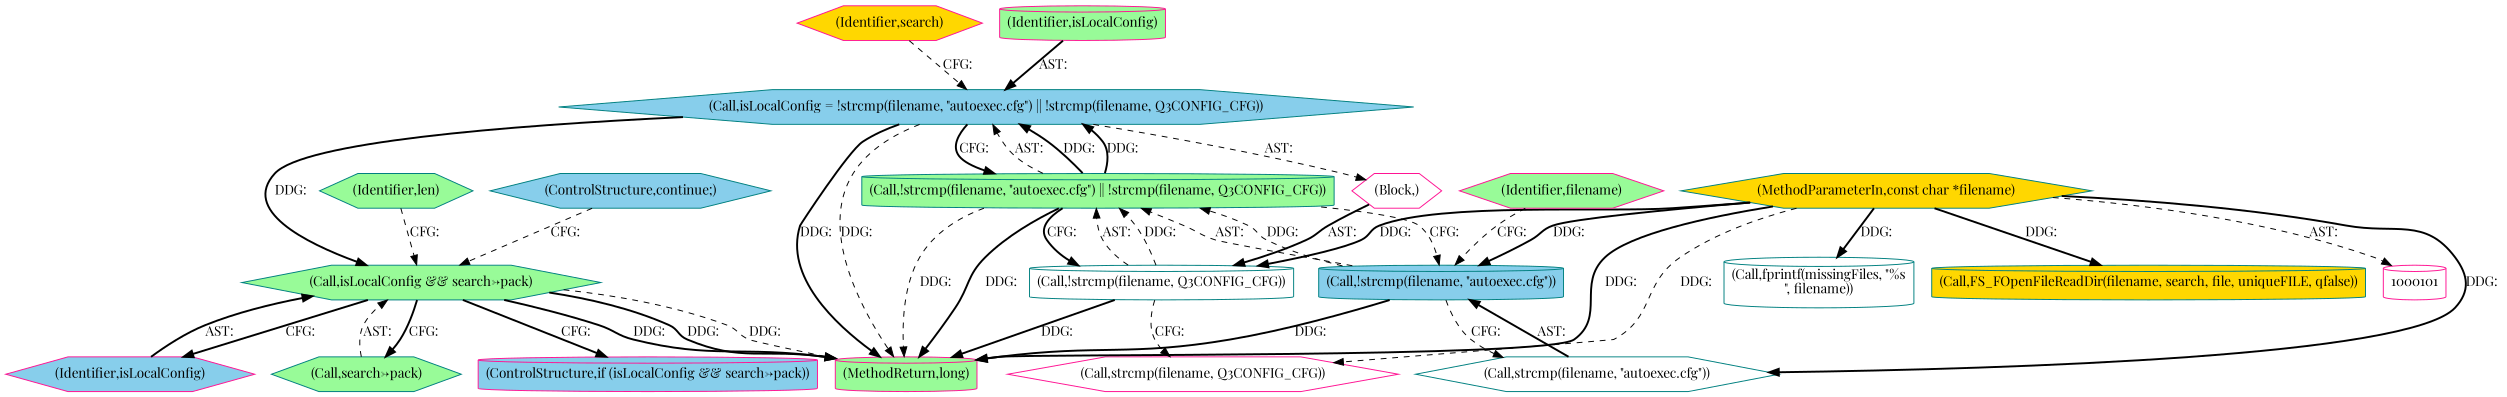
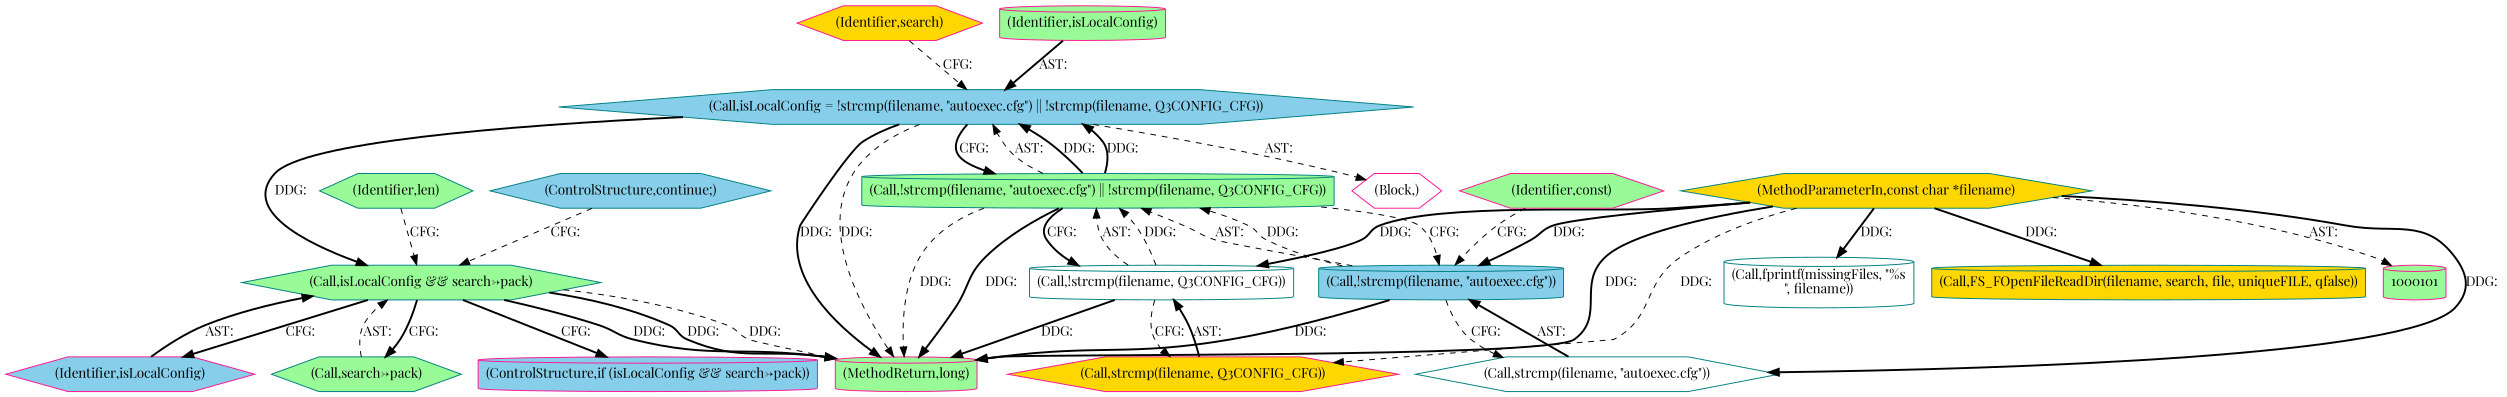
node "(Identifier,filename)": label "(Identifier,filename)" -> "(Identifier,const)"
edge "(Block,)" -> "(Call,!strcmp(filename, Q3CONFIG_CFG))": now "(Call,strcmp(filename, Q3CONFIG_CFG))" -> "(Call,!strcmp(filename, Q3CONFIG_CFG))"
node "1000101": fillcolor white -> palegreen
node "(Call,strcmp(filename, Q3CONFIG_CFG))": fillcolor white -> gold
